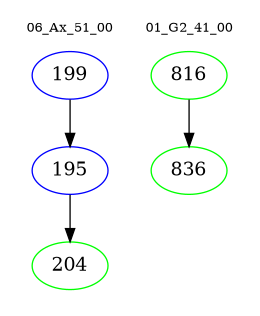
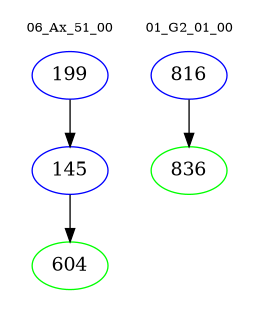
cluster "01_G2_41_00": label "01_G2_41_00" -> "01_G2_01_00"
node "816": color green -> blue
node "195": label "195" -> "145"
node "204": label "204" -> "604"
